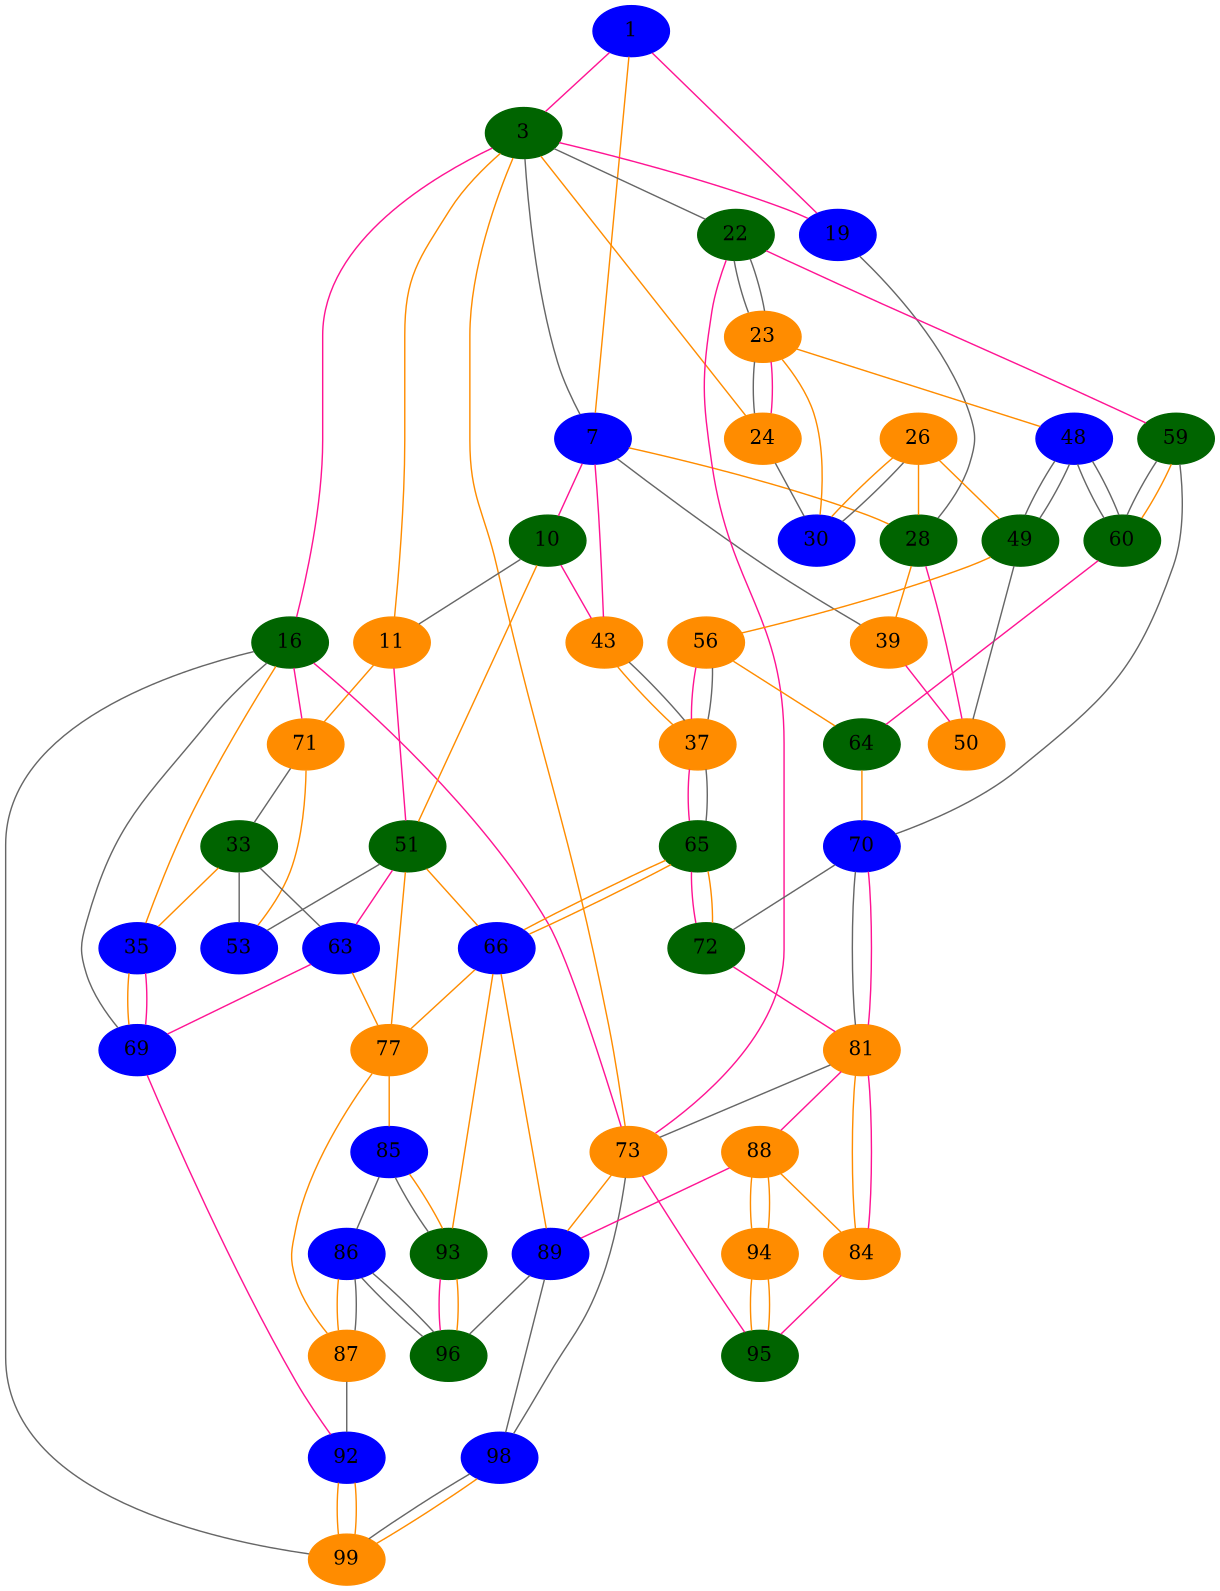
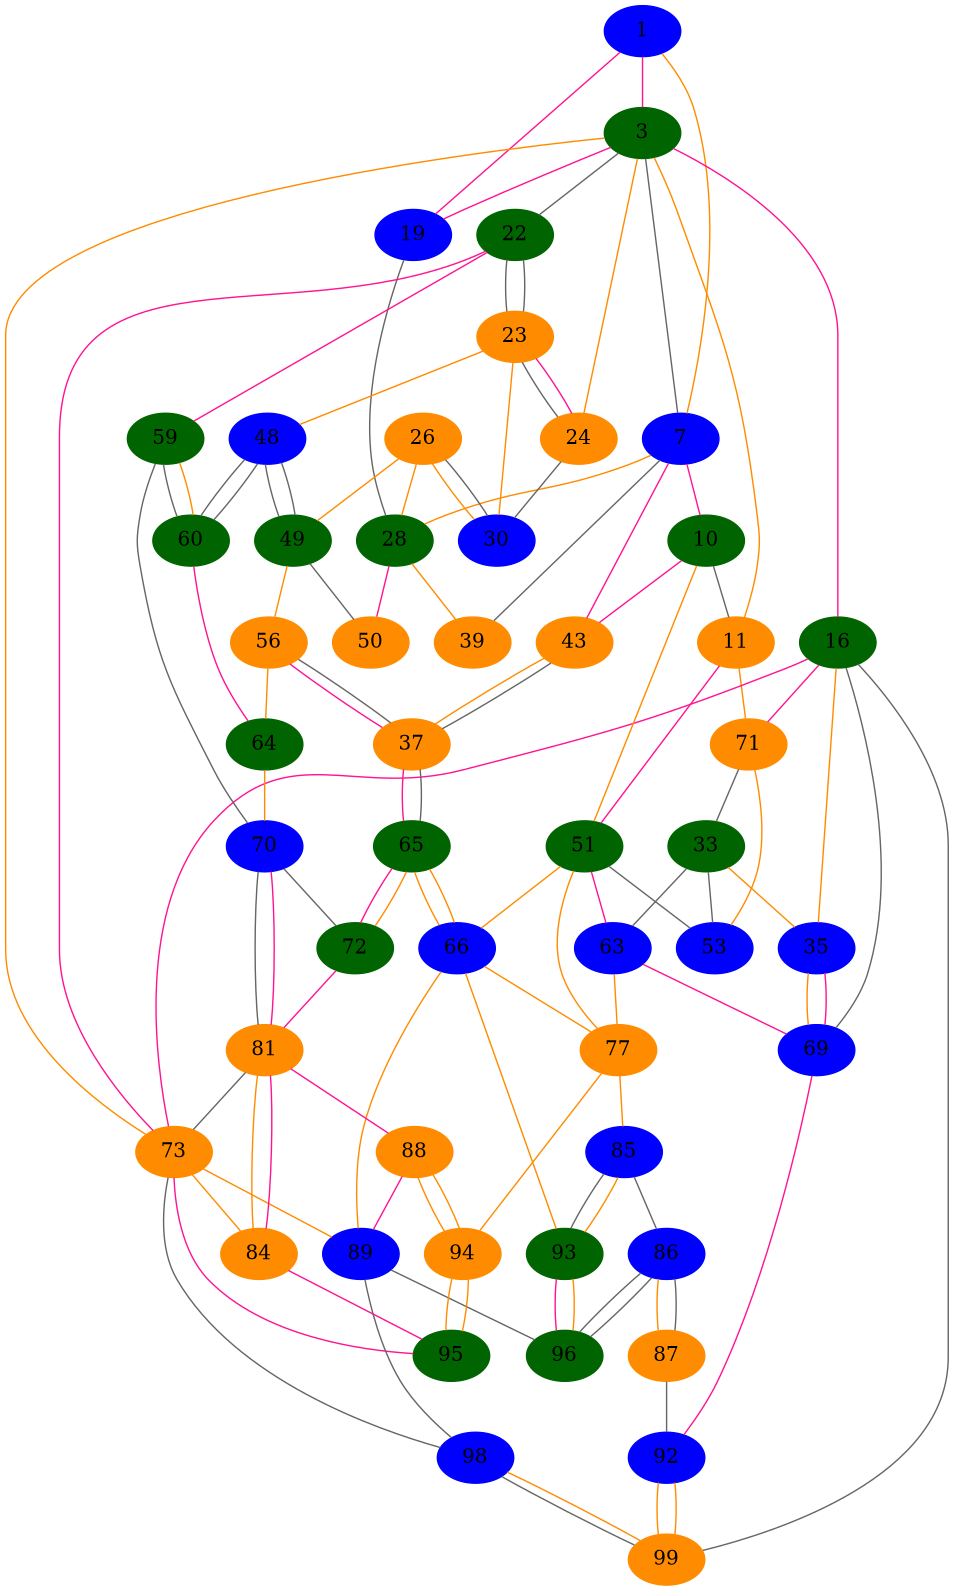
edge "39" -- "50": removed
edge "77" -- "87": now "77" -- "94"
edge "88" -- "84": now "73" -- "84"
